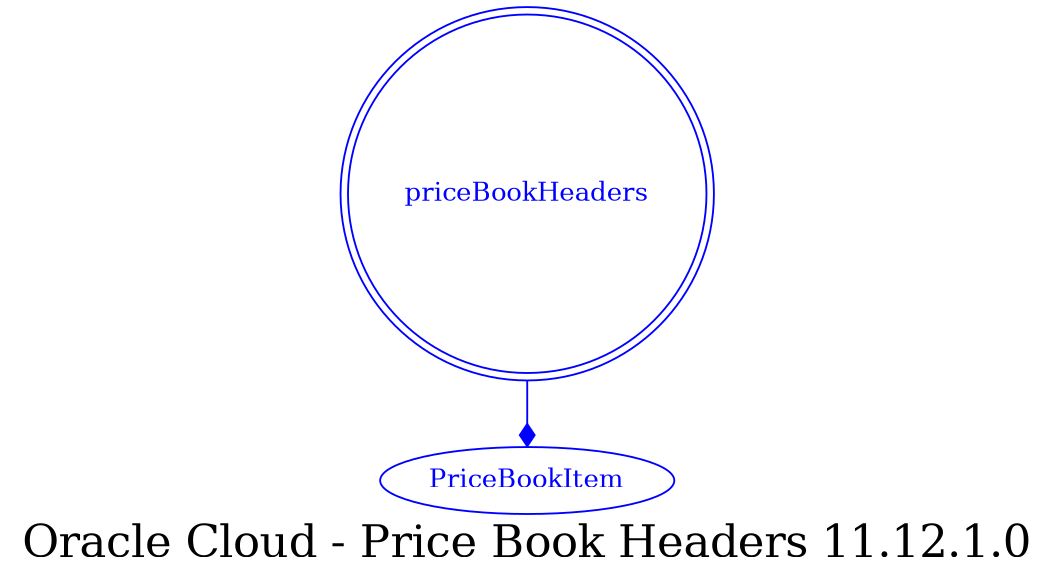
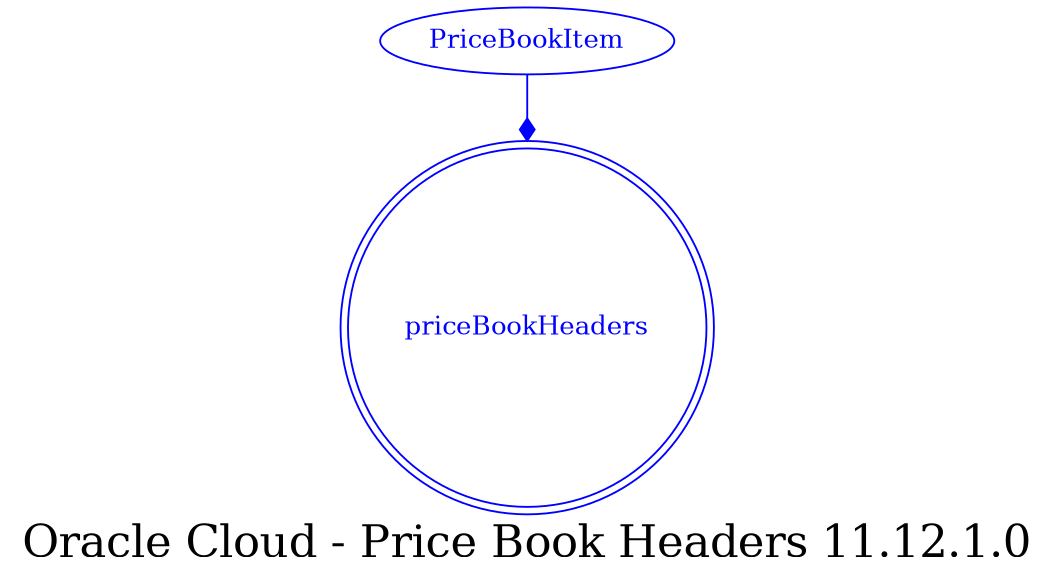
edge "priceBookHeaders" -> "PriceBookItem": reversed
